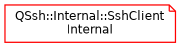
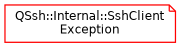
node "QSsh::Internal::SshClient Internal": label "QSsh::Internal::SshClient Internal" -> "QSsh::Internal::SshClient Exception"
